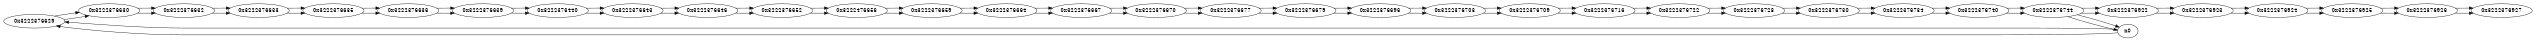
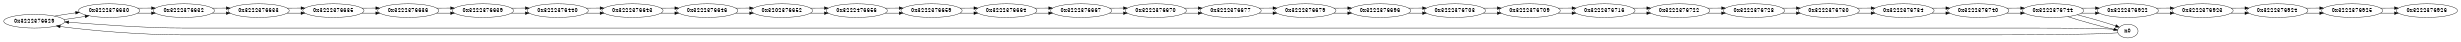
node "0x3222376652": label "0x3222376652" -> "0x3202376652"
node "0x3222376927": removed
